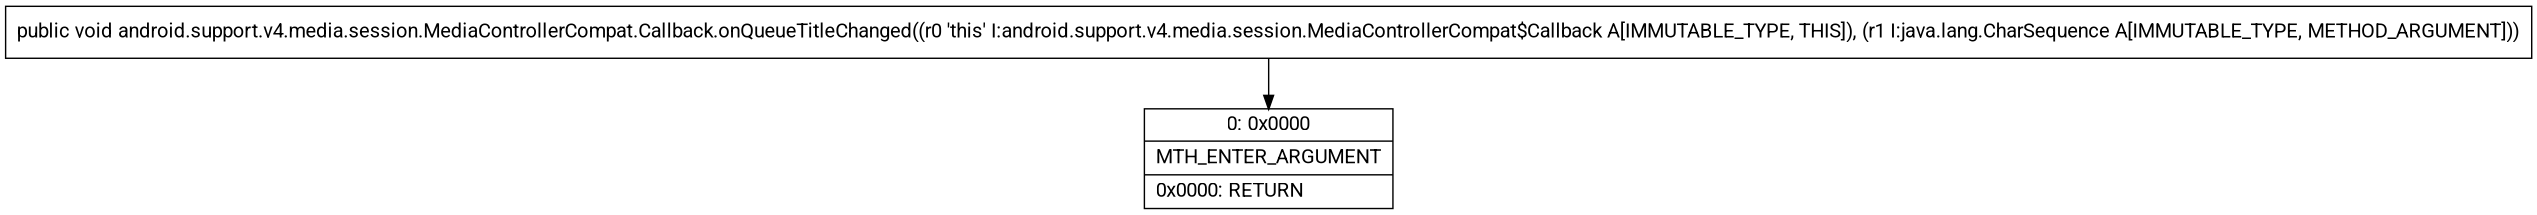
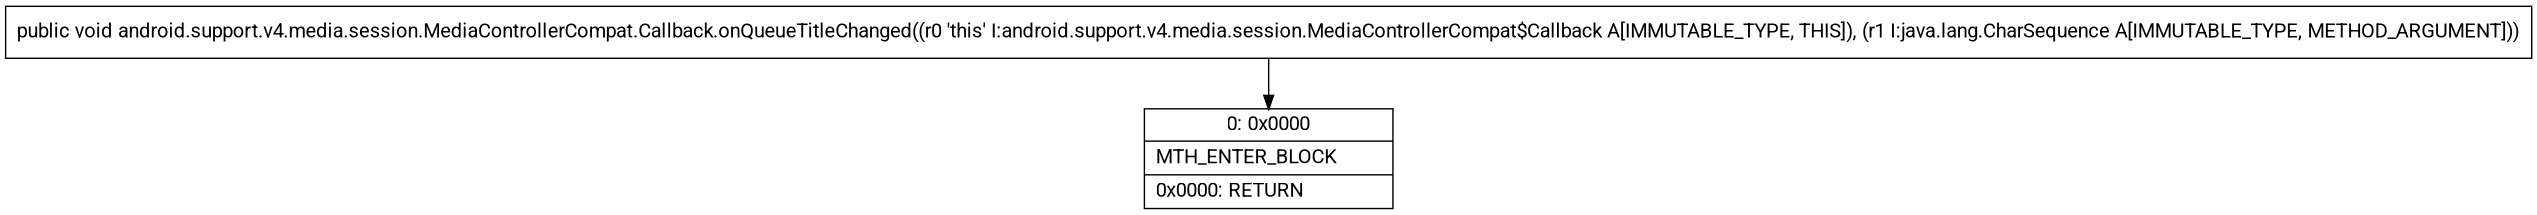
node "0: 0x0000": text "MTH_ENTER_ARGUMENT" -> "MTH_ENTER_BLOCK"
